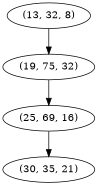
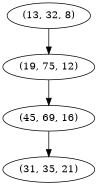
node "(19, 75, 32)": label "(19, 75, 32)" -> "(19, 75, 12)"
node "(25, 69, 16)": label "(25, 69, 16)" -> "(45, 69, 16)"
node "(30, 35, 21)": label "(30, 35, 21)" -> "(31, 35, 21)"
